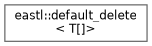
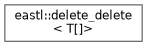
node "eastl::default_delete < T[]>": label "eastl::default_delete < T[]>" -> "eastl::delete_delete < T[]>"
